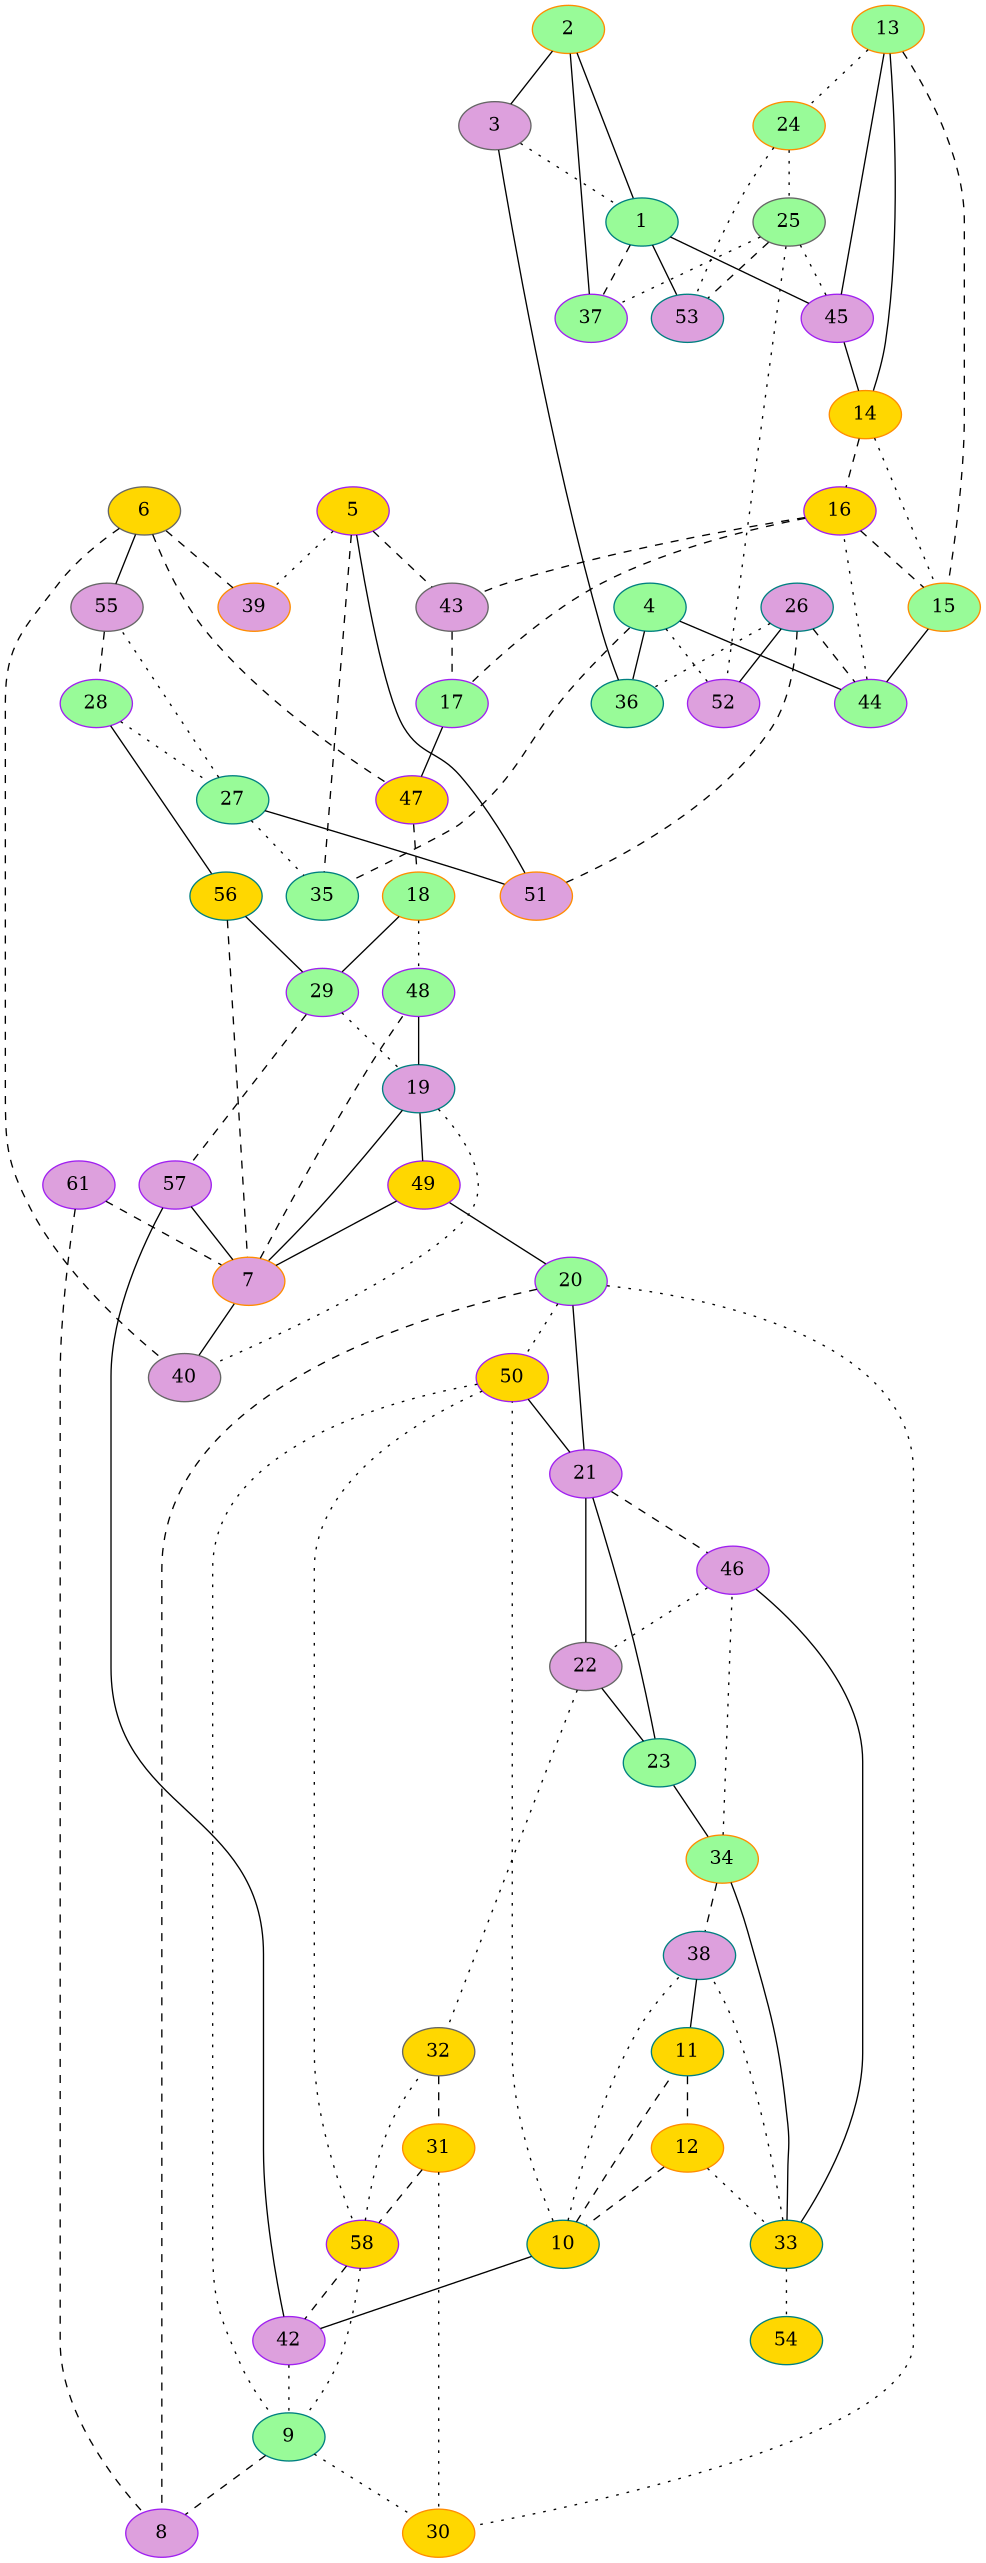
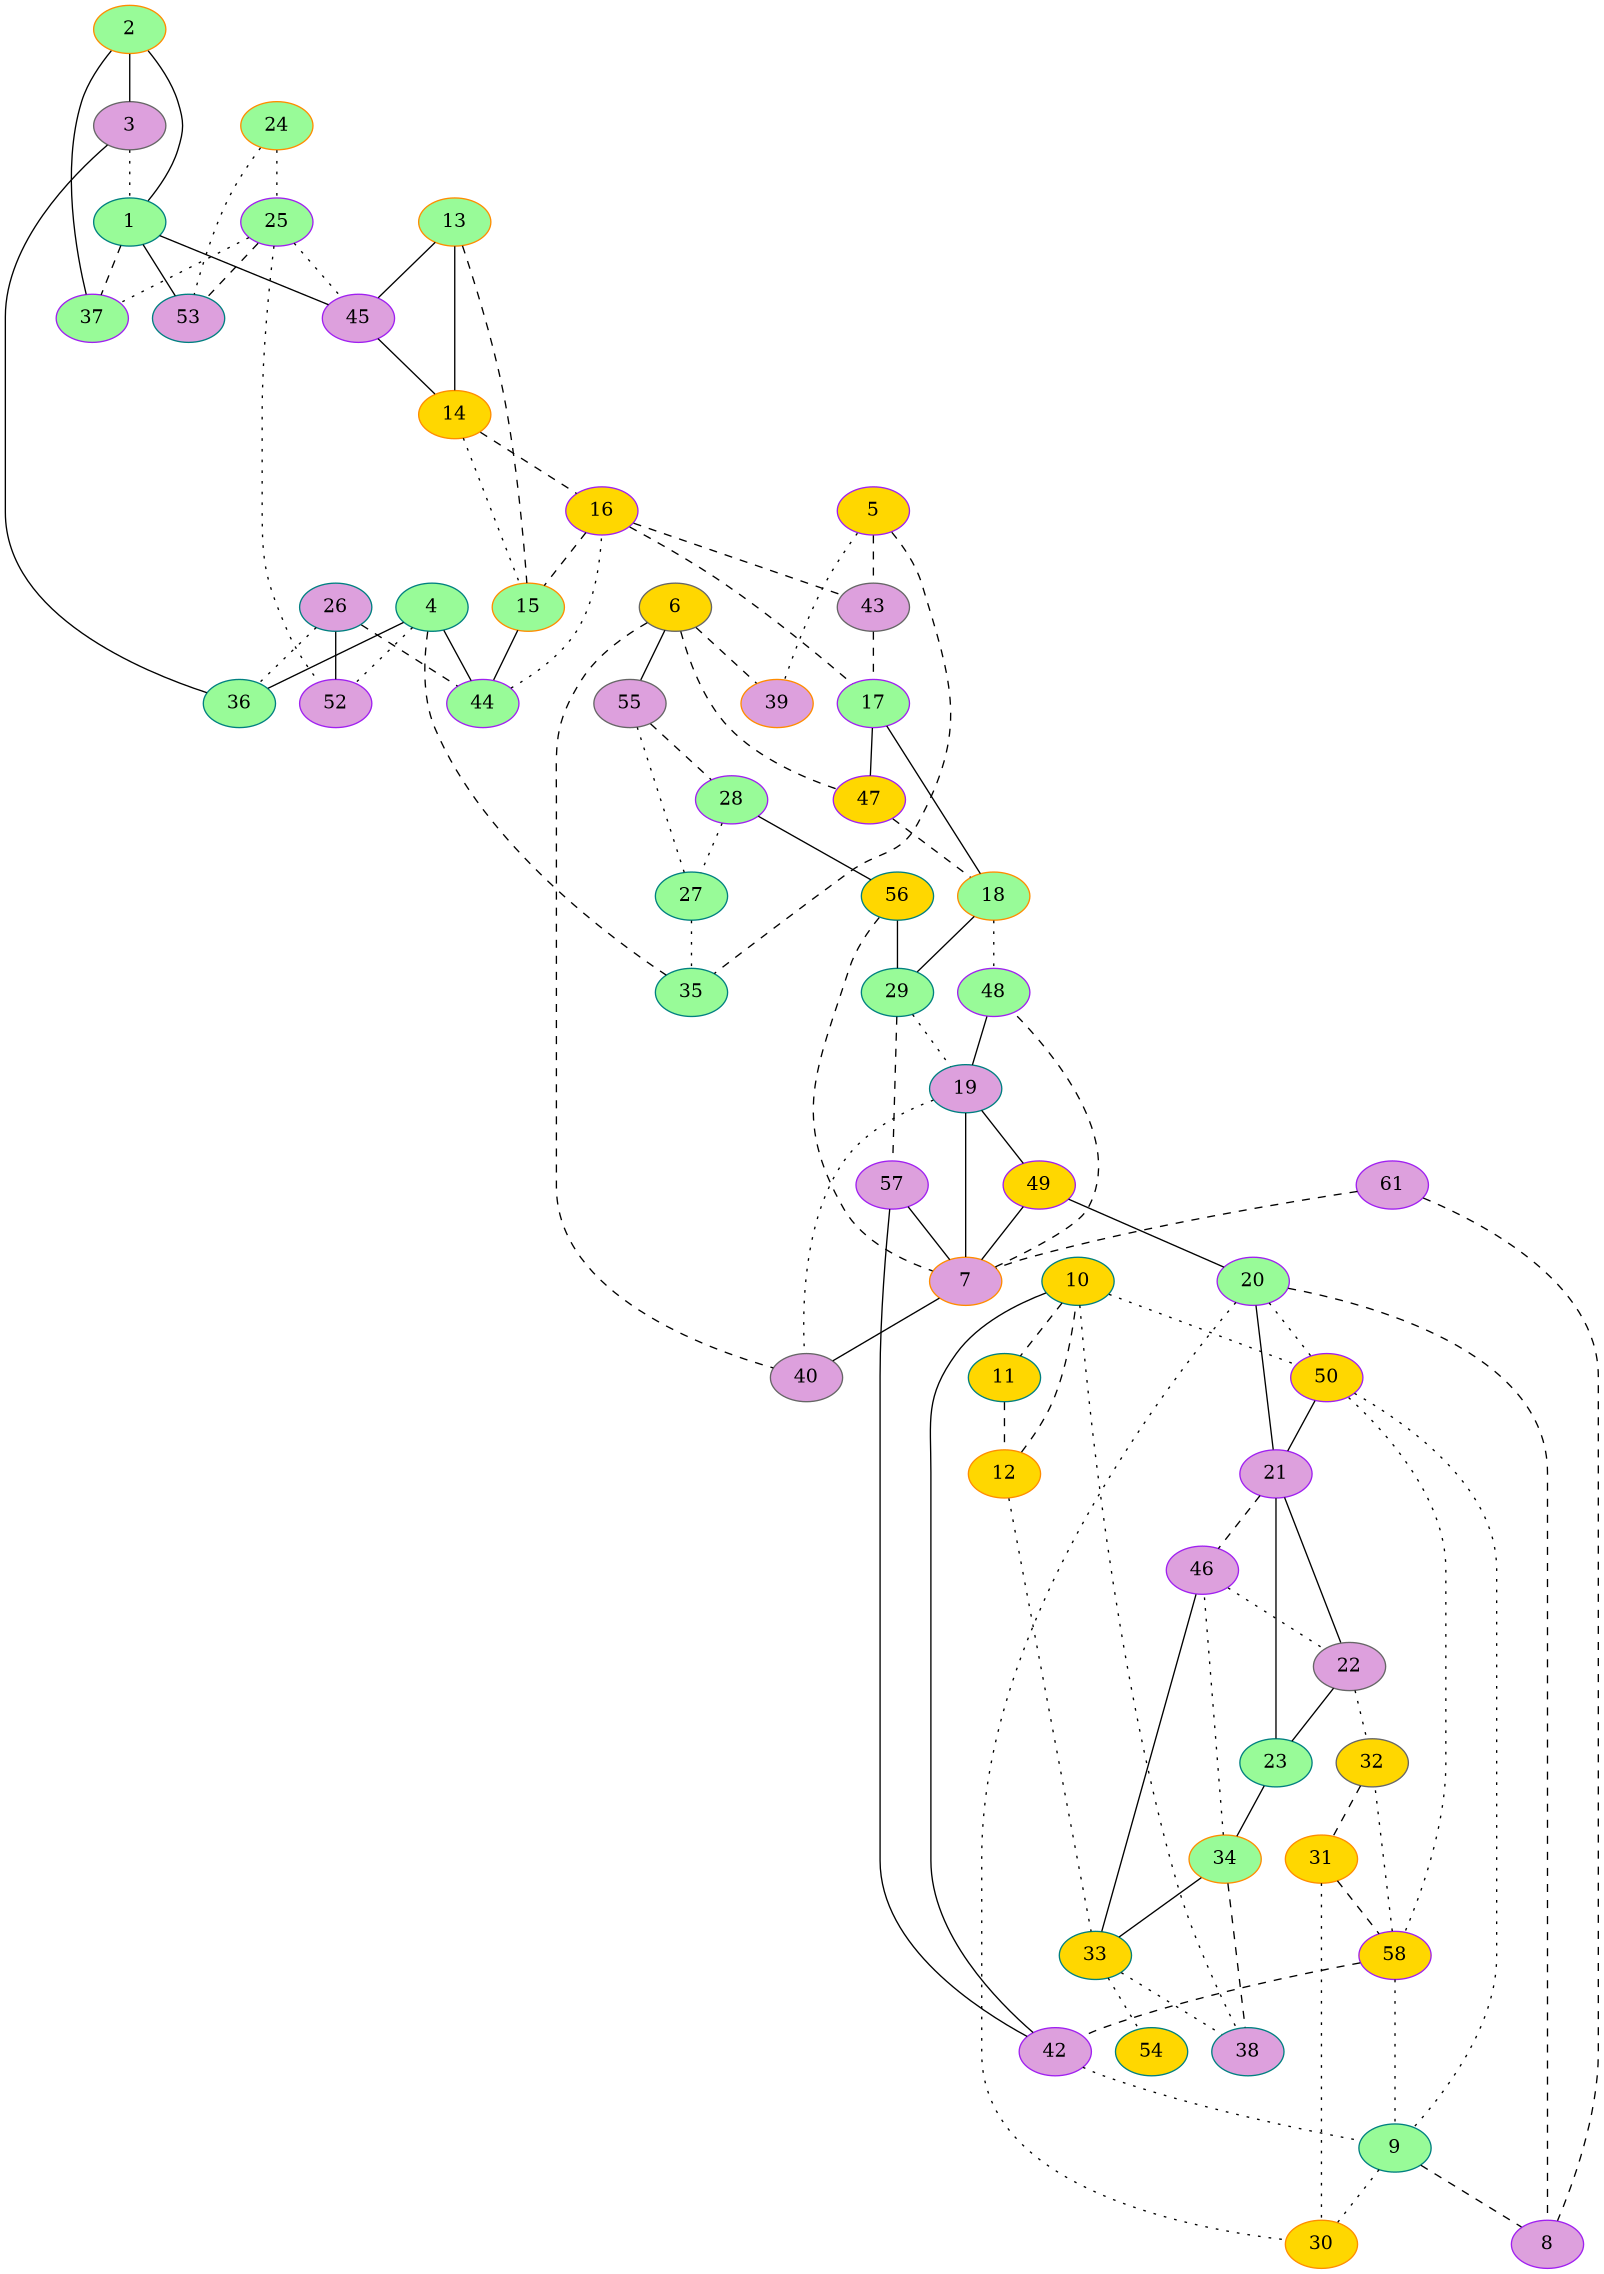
edge "13" -- "24": removed
node "25": color gray40 -> purple
edge "17" -- "18": added
node "51": removed
node "29": color purple -> teal
edge "38" -- "11": removed
